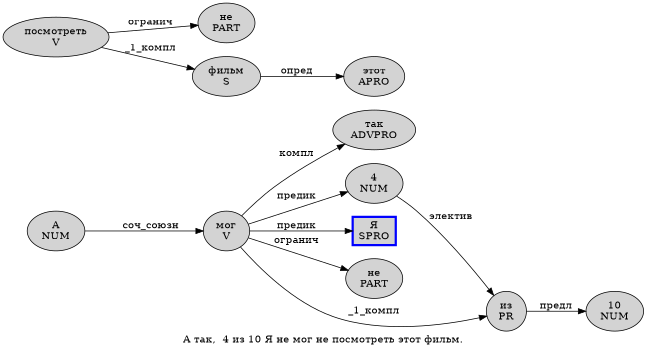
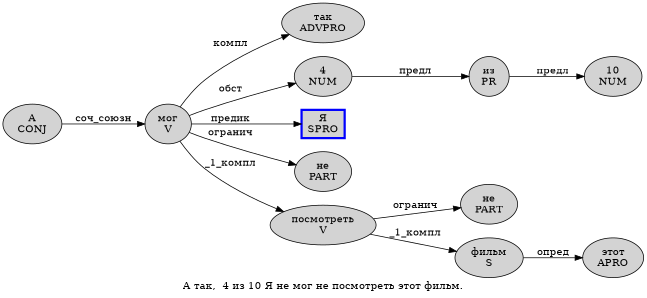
edge "мог V" -> "4 NUM": label "предик" -> "обст"
edge "4 NUM" -> "из PR": label "электив" -> "предл"
node "А NUM": label "А NUM" -> "А CONJ"
edge "мог V" -> "из PR": now "мог V" -> "посмотреть V"
